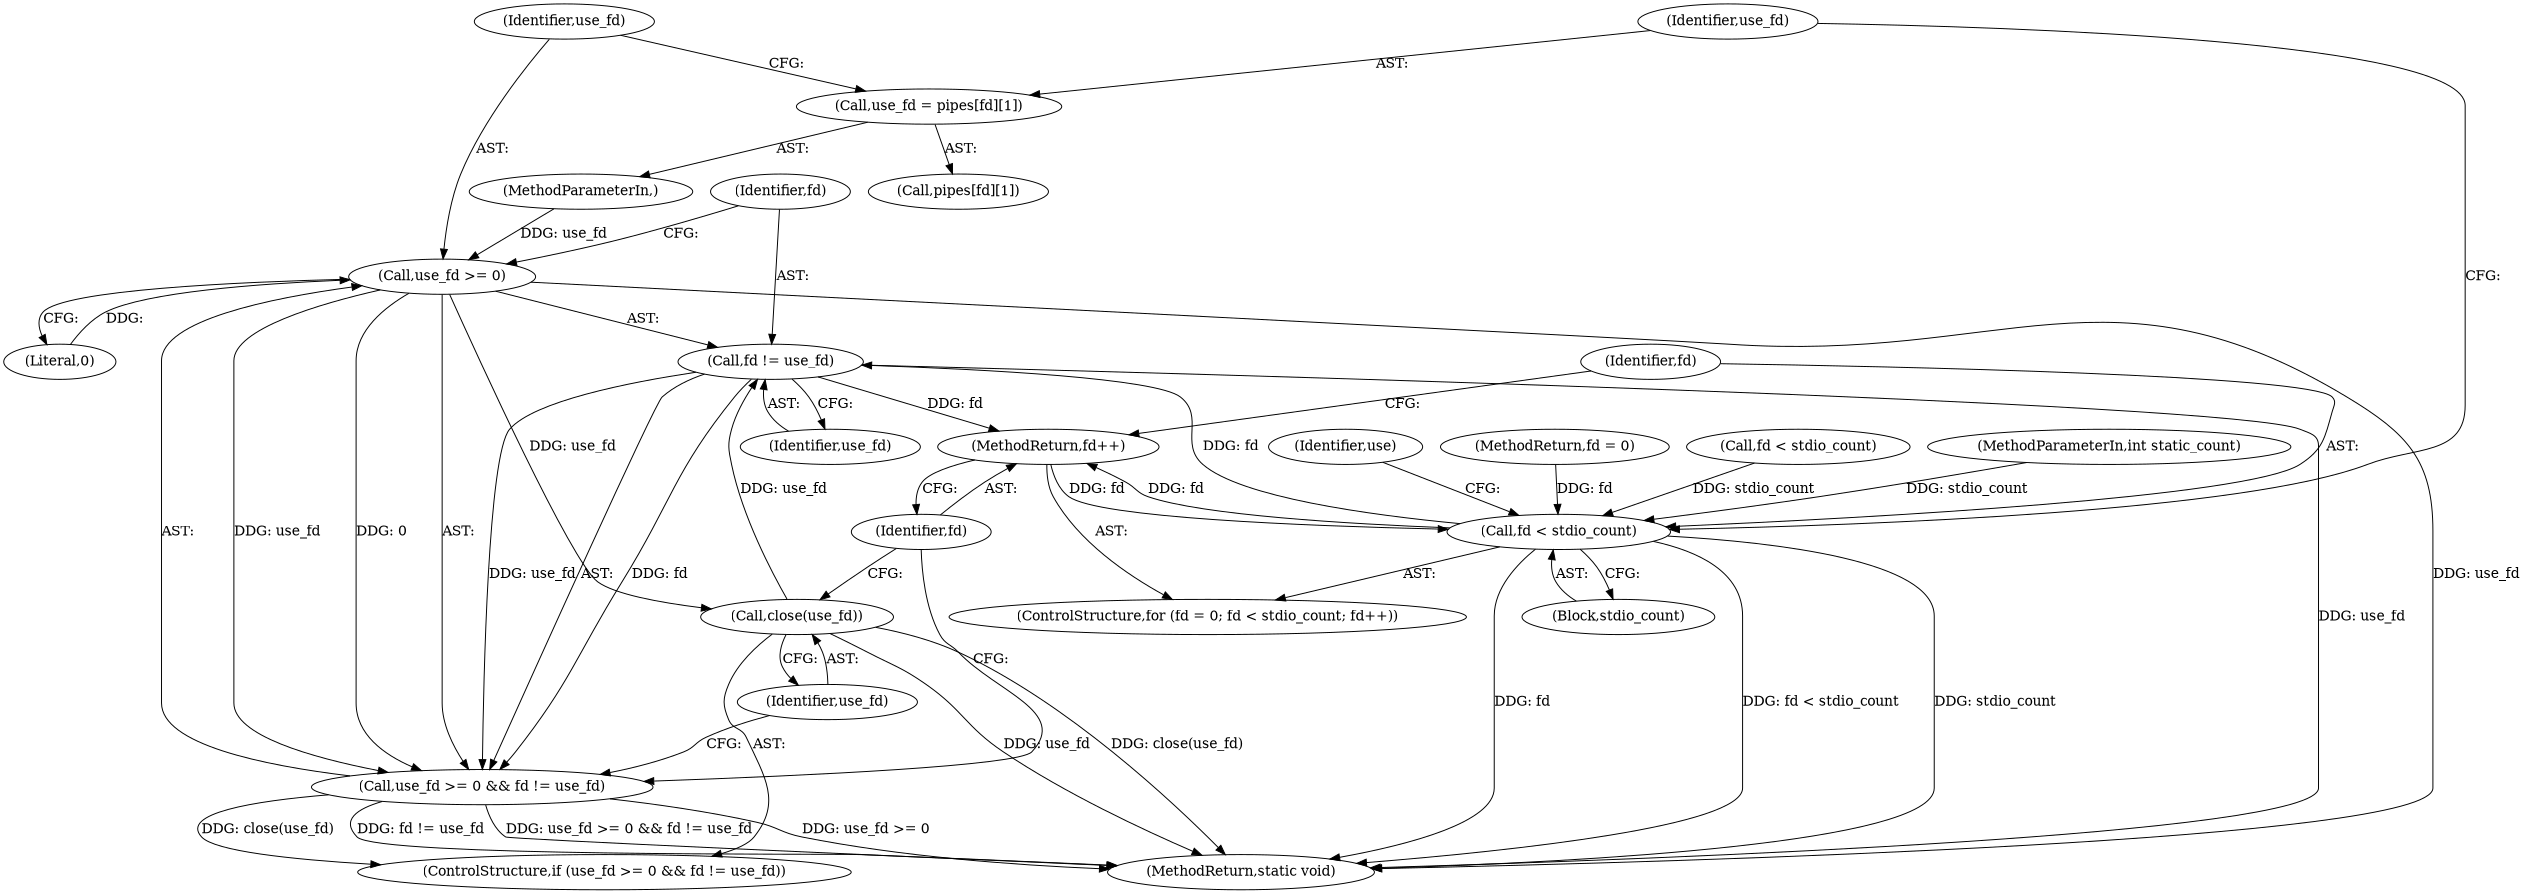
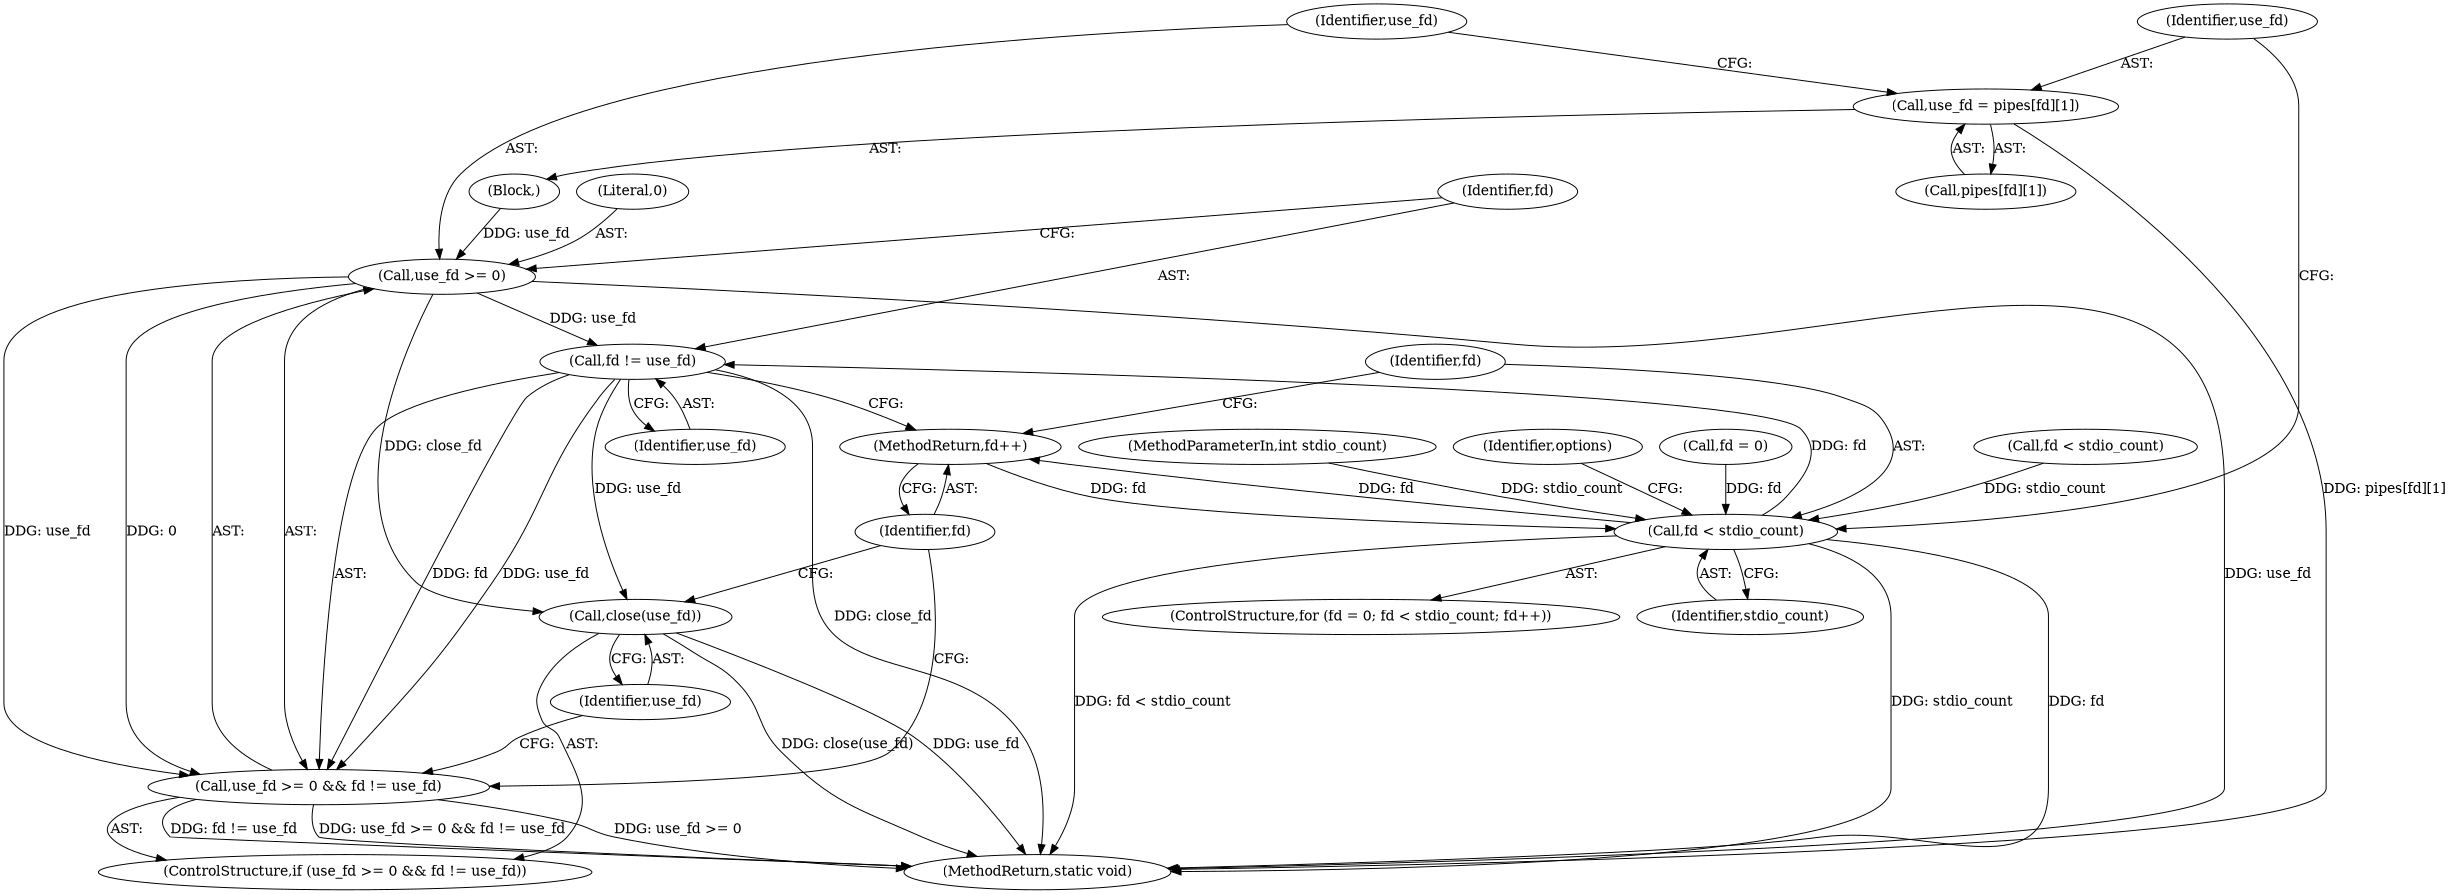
edge "(Call,pipes[fd][1])" -> "(Call,use_fd = pipes[fd][1])": added, label "AST:"
node "(MethodParameterIn,)": label "(MethodParameterIn,)" -> "(Block,)"
edge "(Call,use_fd >= 0)" -> "(Literal,0)": removed, label "CFG:"
edge "(Literal,0)" -> "(Call,use_fd >= 0)": label "DDG: " -> "AST: "
edge "(Call,use_fd >= 0)" -> "(Call,fd != use_fd)": label "AST: " -> "DDG: use_fd"
edge "(Call,fd != use_fd)" -> "(MethodReturn,fd++)": label "DDG: fd" -> "CFG: "
edge "(Call,use_fd >= 0)" -> "(Call,close(use_fd))": label "DDG: use_fd" -> "DDG: close_fd"
node "(Identifier,use)": label "(Identifier,use)" -> "(Identifier,options)"
node "(MethodReturn,fd = 0)": label "(MethodReturn,fd = 0)" -> "(Call,fd = 0)"
node "(MethodParameterIn,int static_count)": label "(MethodParameterIn,int static_count)" -> "(MethodParameterIn,int stdio_count)"
edge "(Call,close(use_fd))" -> "(Call,fd != use_fd)": reversed
edge "(MethodReturn,fd++)" -> "(ControlStructure,for (fd = 0; fd < stdio_count; fd++))": removed, label "AST:"
node "(Block,stdio_count)": label "(Block,stdio_count)" -> "(Identifier,stdio_count)"
edge "(Call,fd != use_fd)" -> "(MethodReturn,static void)": label "DDG: use_fd" -> "DDG: close_fd"
edge "(Call,use_fd = pipes[fd][1])" -> "(MethodReturn,static void)": added, label "DDG: pipes[fd][1]"
edge "(Call,use_fd >= 0 && fd != use_fd)" -> "(ControlStructure,if (use_fd >= 0 && fd != use_fd))": label "DDG: close(use_fd)" -> "AST: "
